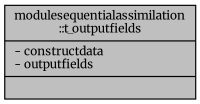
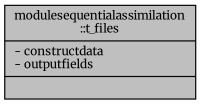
node "modulesequentialassimilation": text "::t_outputfields" -> "::t_files"
